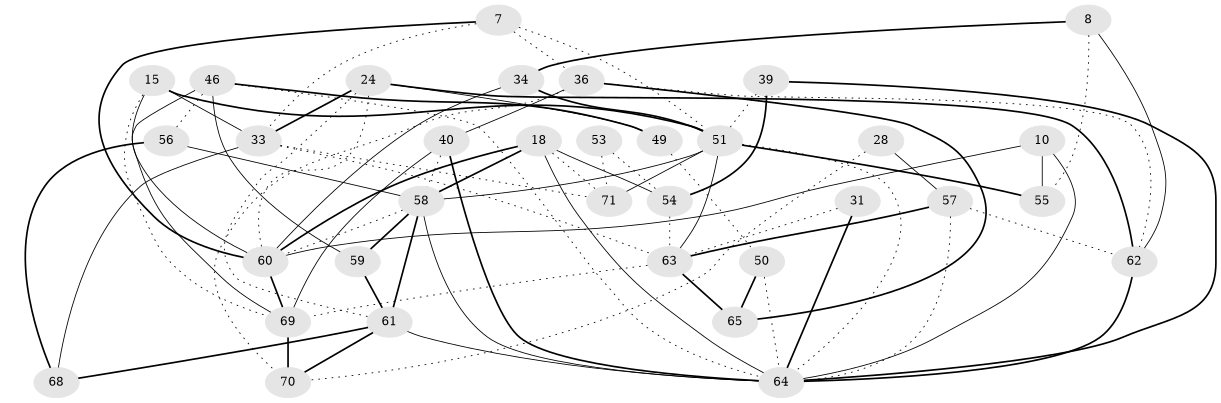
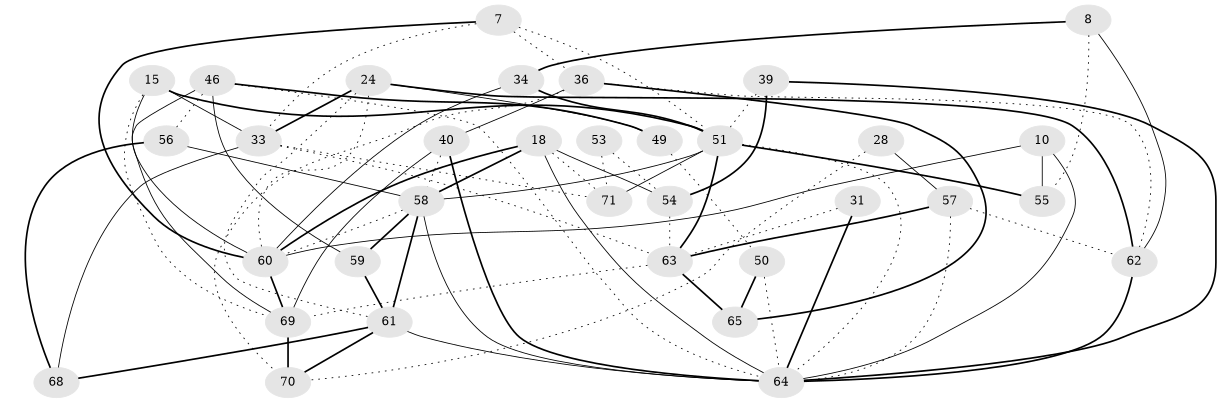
edge "51" -- "63": style solid -> bold
